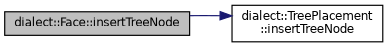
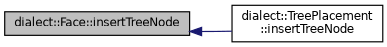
edge "dialect::Face::insertTreeNode" -> "dialect::TreePlacement ::insertTreeNode": reversed
